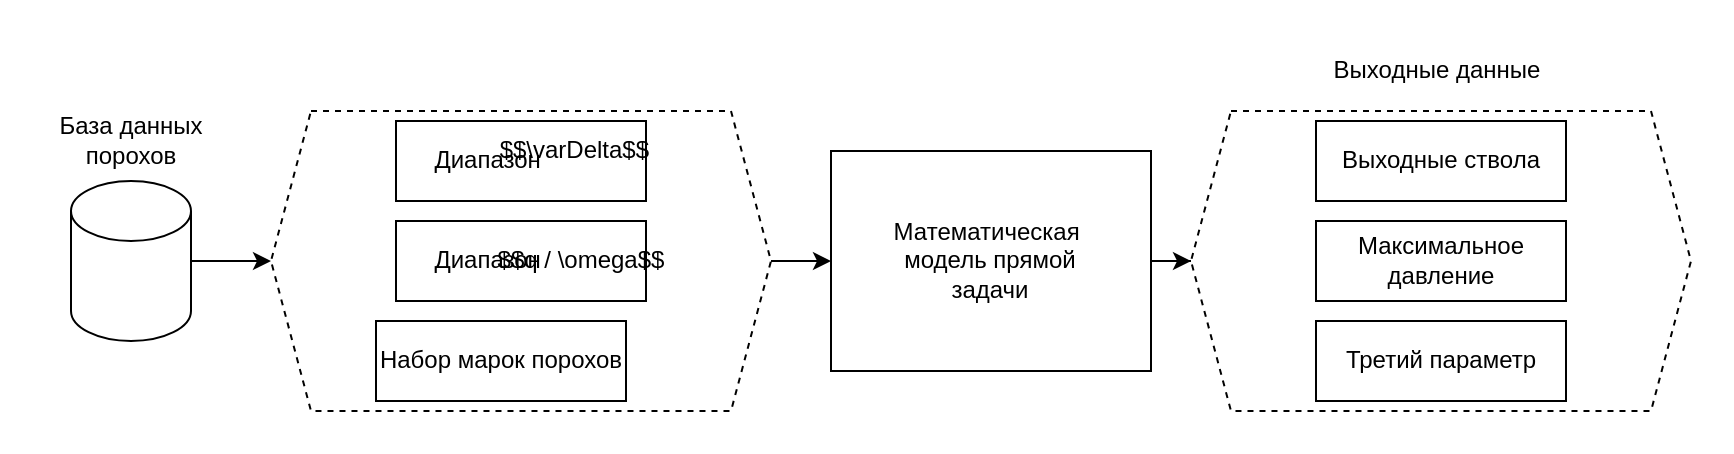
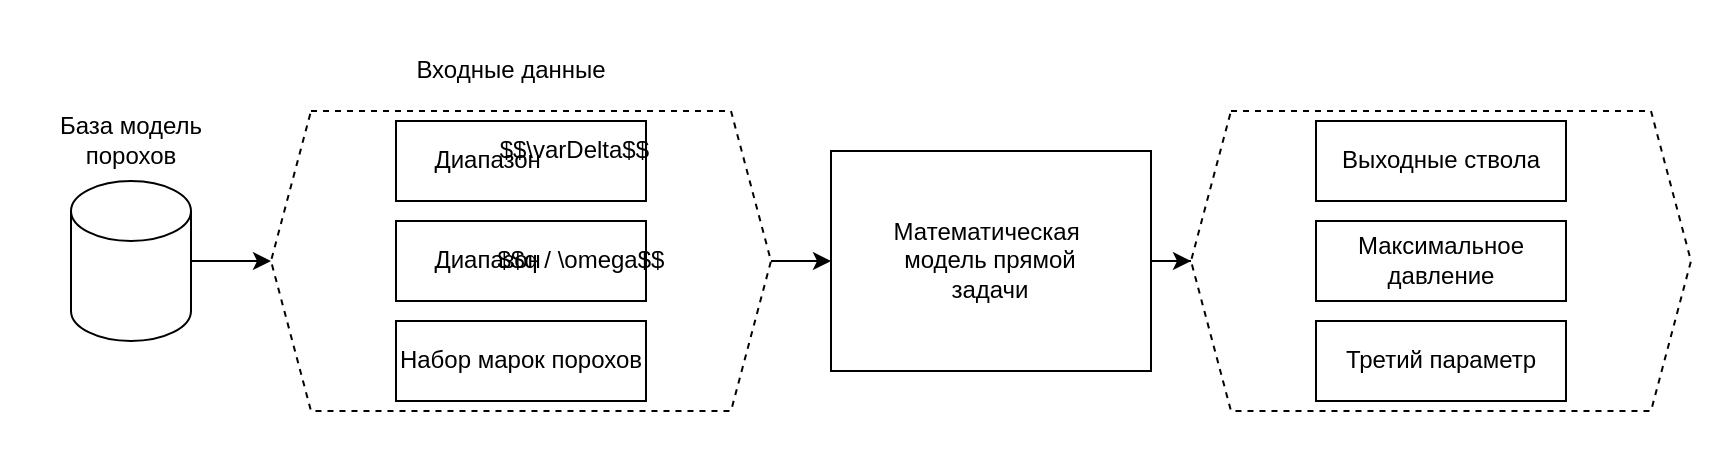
node "Входные данные": added
node "Выходные данные": removed
node "База данных порохов": label "База данных порохов" -> "База модель порохов"
node "Набор марок порохов": moved (501, 361) -> (521, 361)
